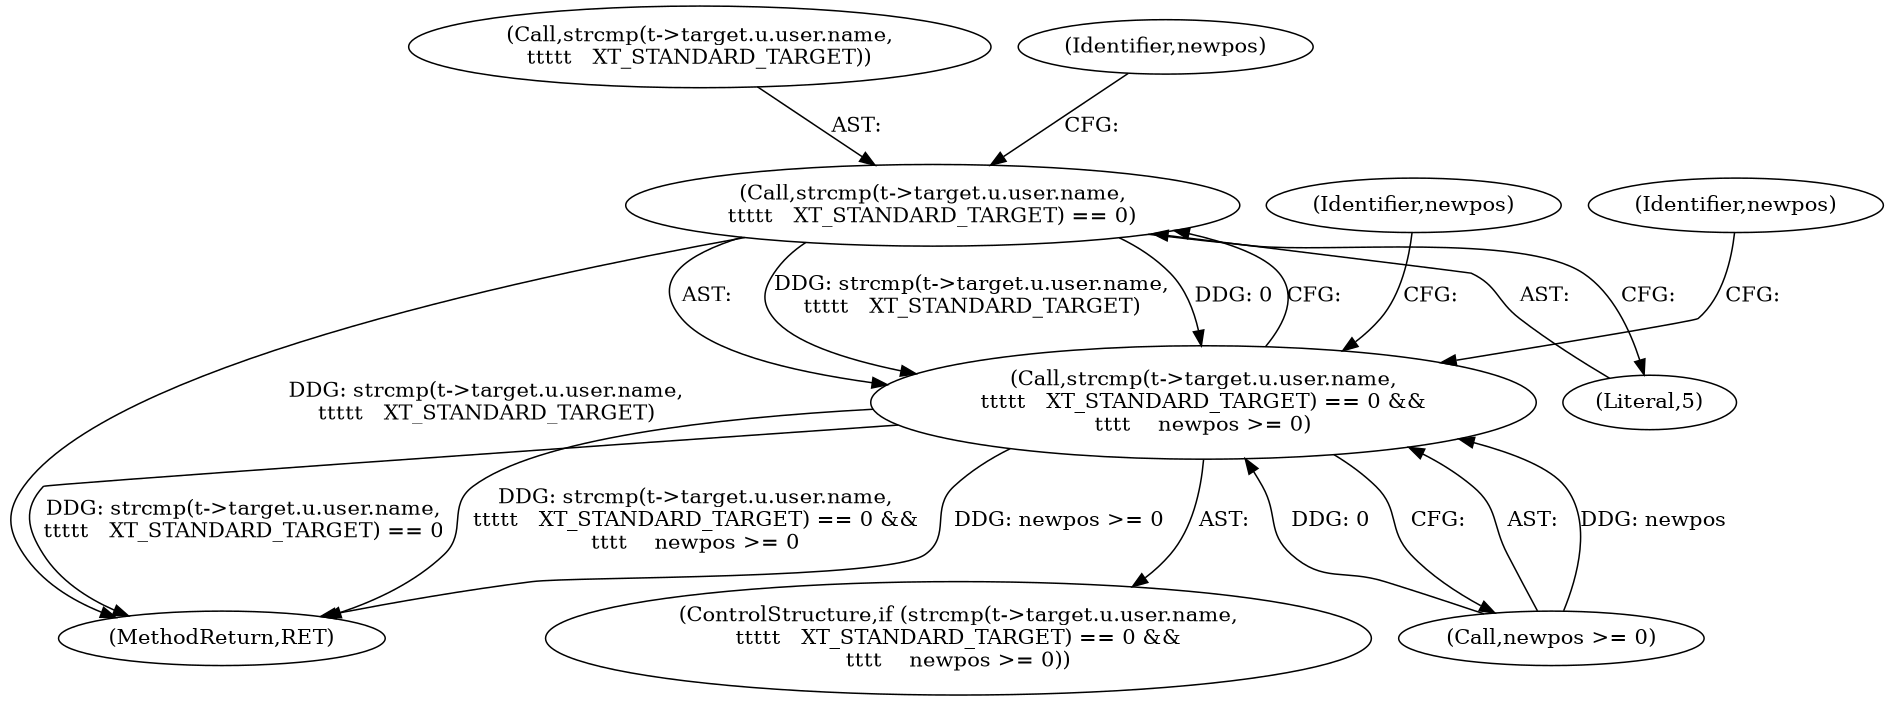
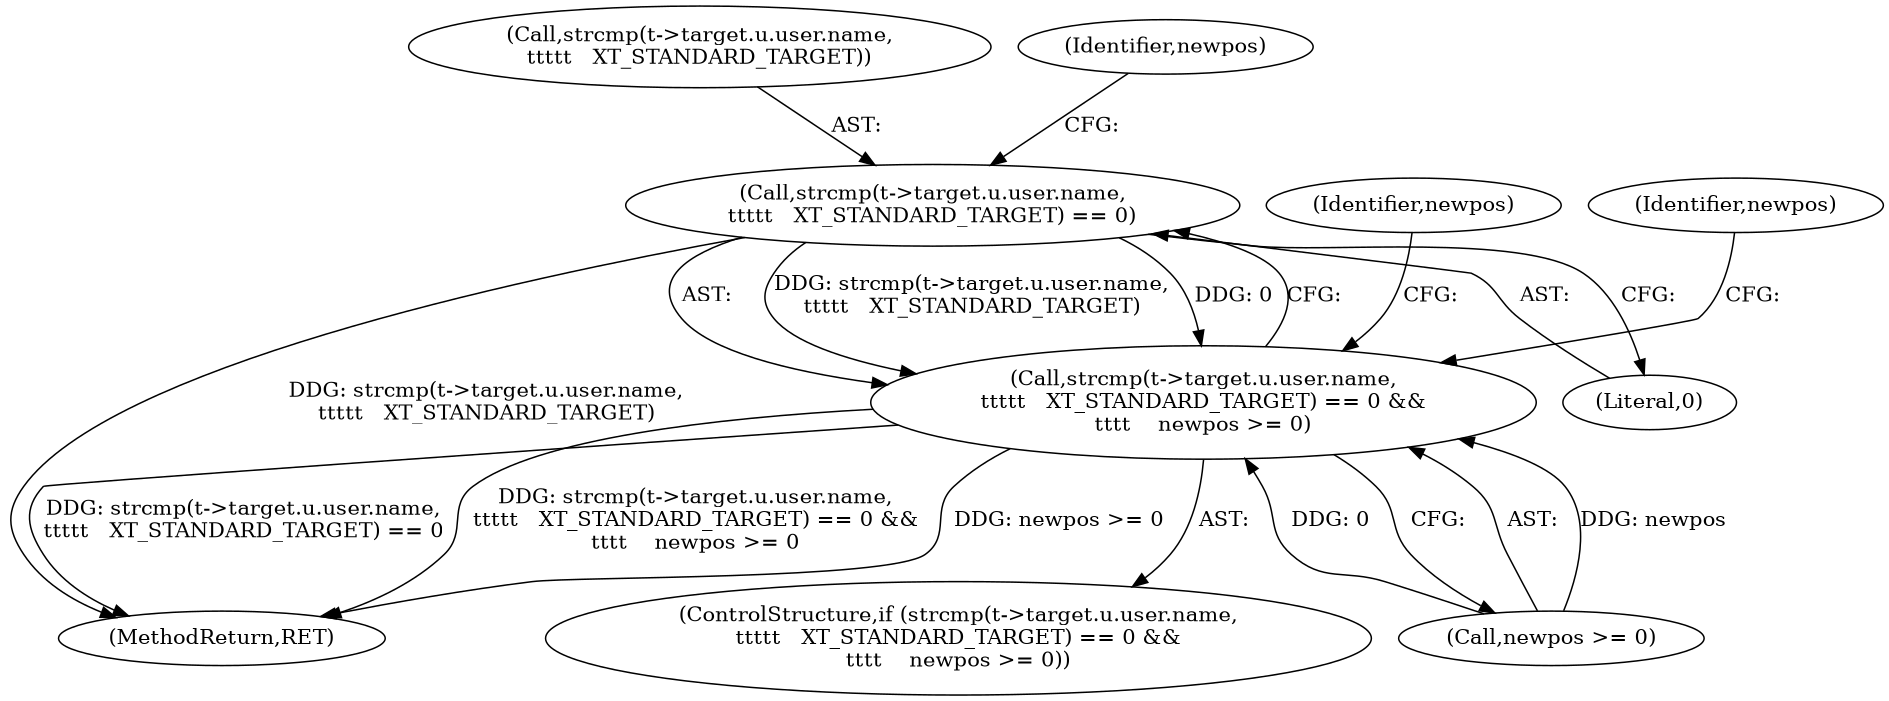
node "(Literal,5)": label "(Literal,5)" -> "(Literal,0)"
